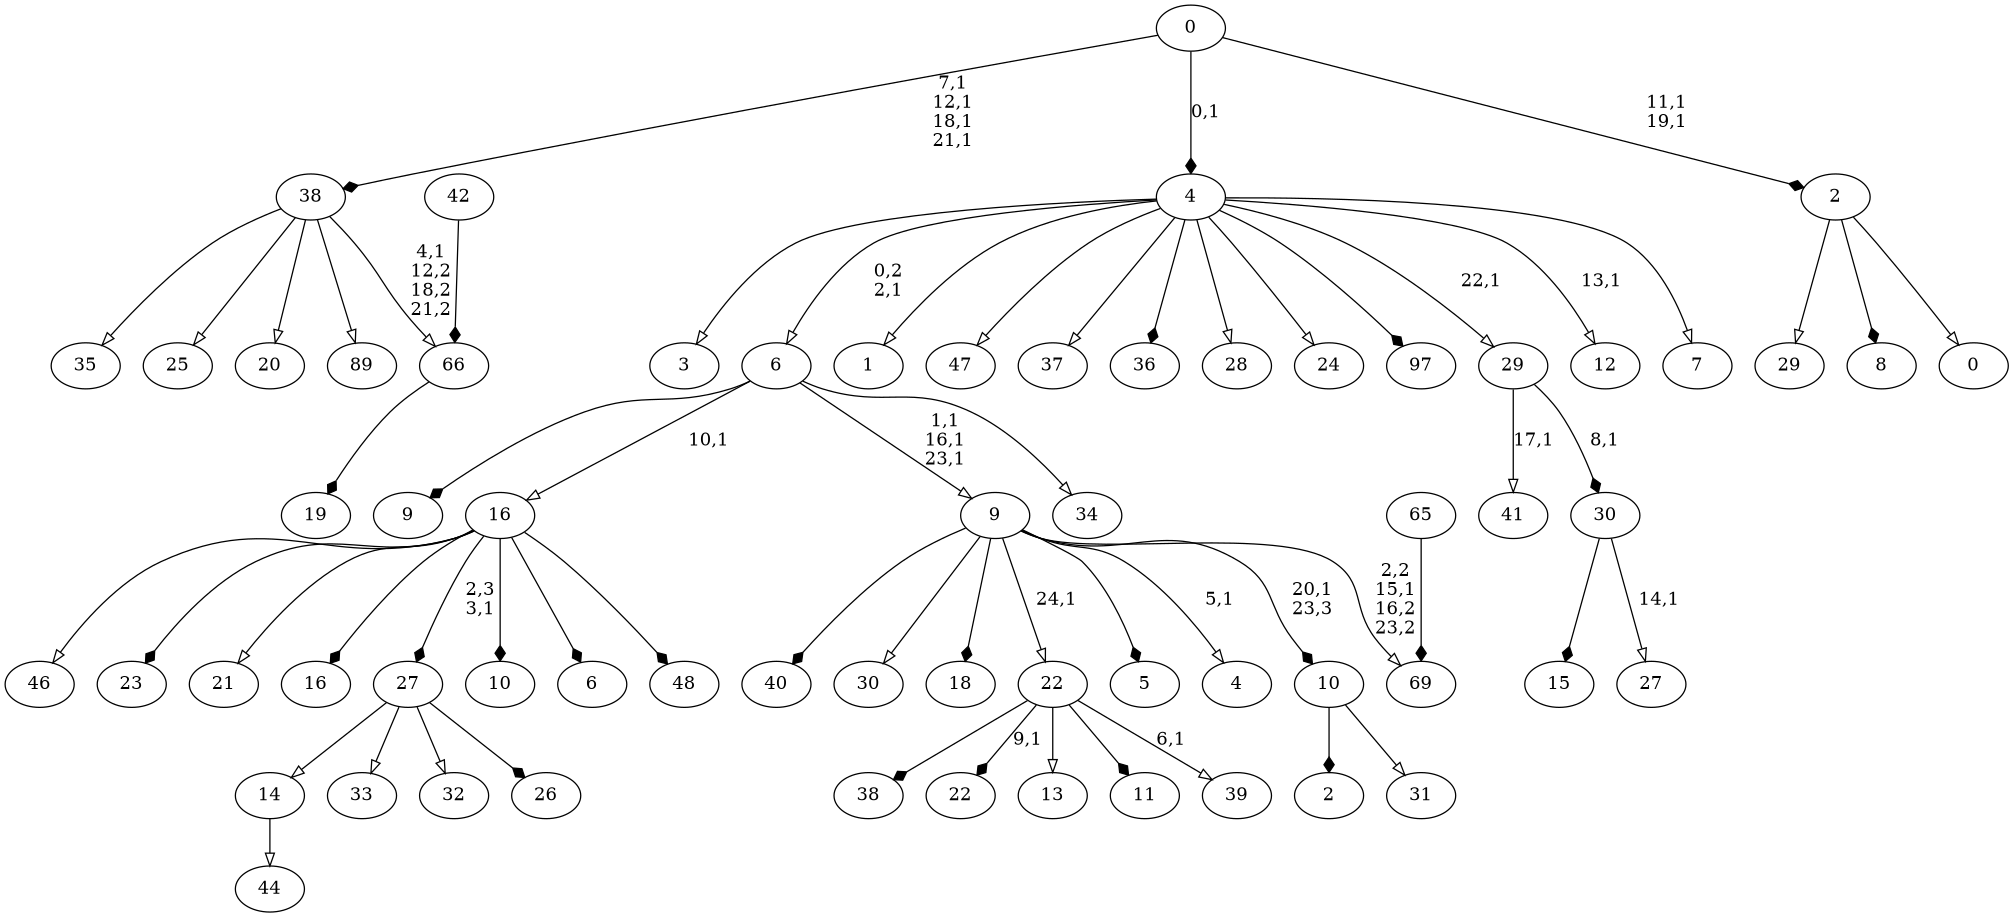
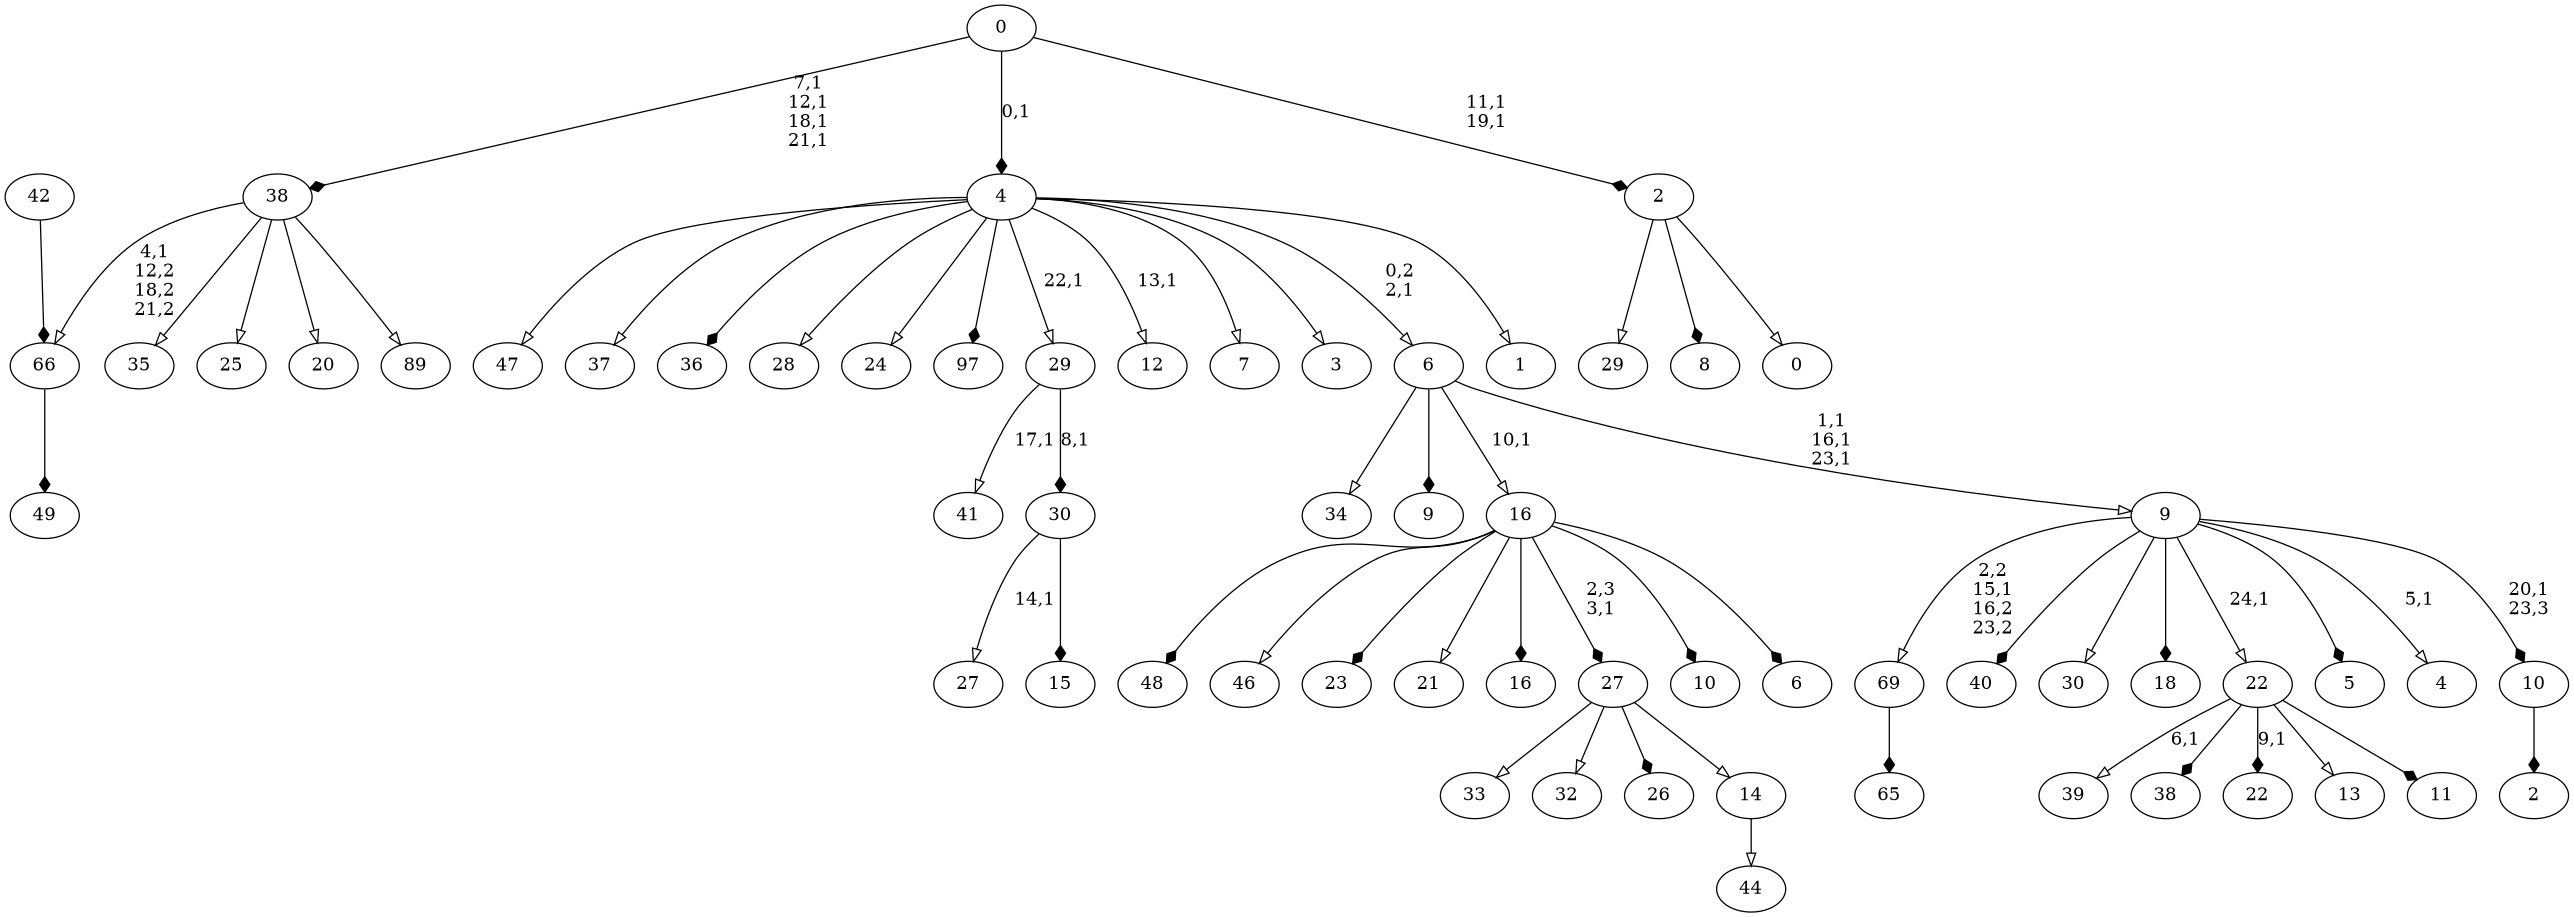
node "19": label "19" -> "49"
edge "65" -> "69": reversed
node "31": removed
